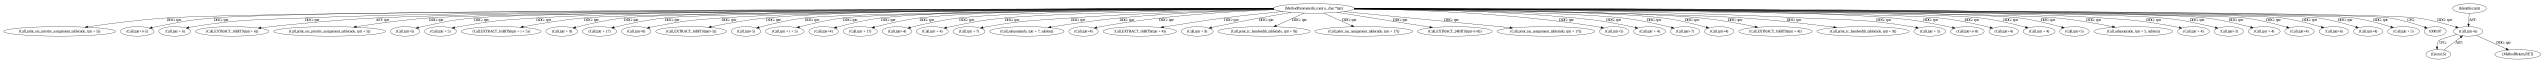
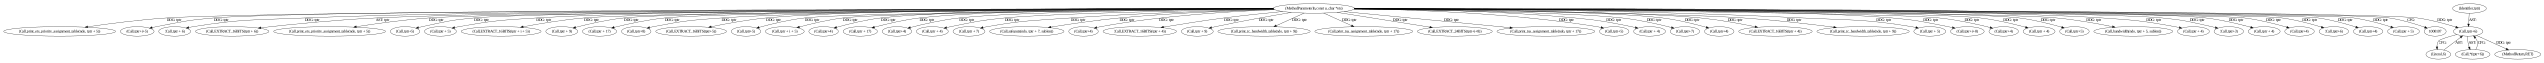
node "(MethodParameterIn,const u_char *tptr)": label "(MethodParameterIn,const u_char *tptr)" -> "(MethodParameterIn,const u_char *ets)"
node "(Call,safeputs(ndo, tptr + 5, sublen))": label "(Call,safeputs(ndo, tptr + 5, sublen))" -> "(Call,bandwidth(ndo, tptr + 5, sublen))"
node "(Call,*(tptr+6))": added
